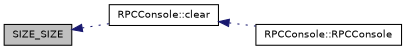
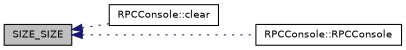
edge "RPCConsole::RPCConsole" -> "RPCConsole::clear": now "RPCConsole::RPCConsole" -> "SIZE_SIZE"
